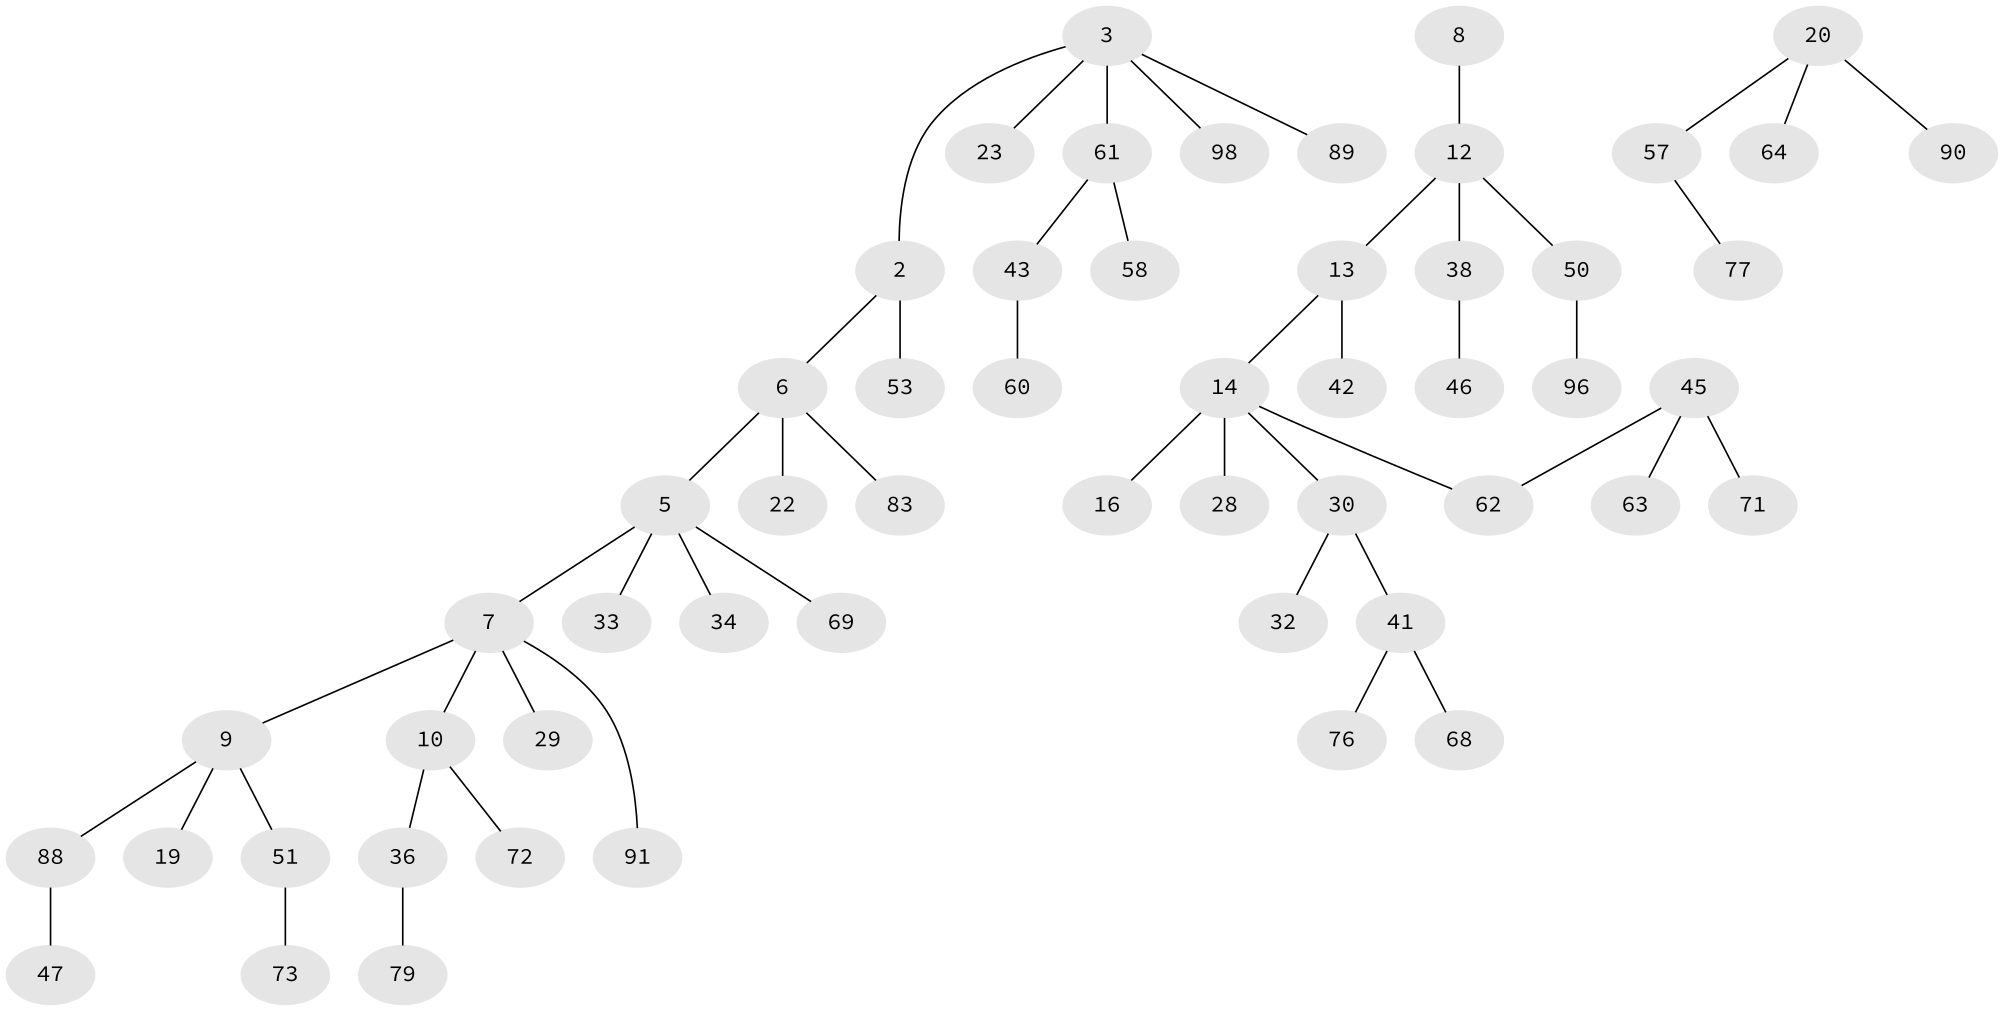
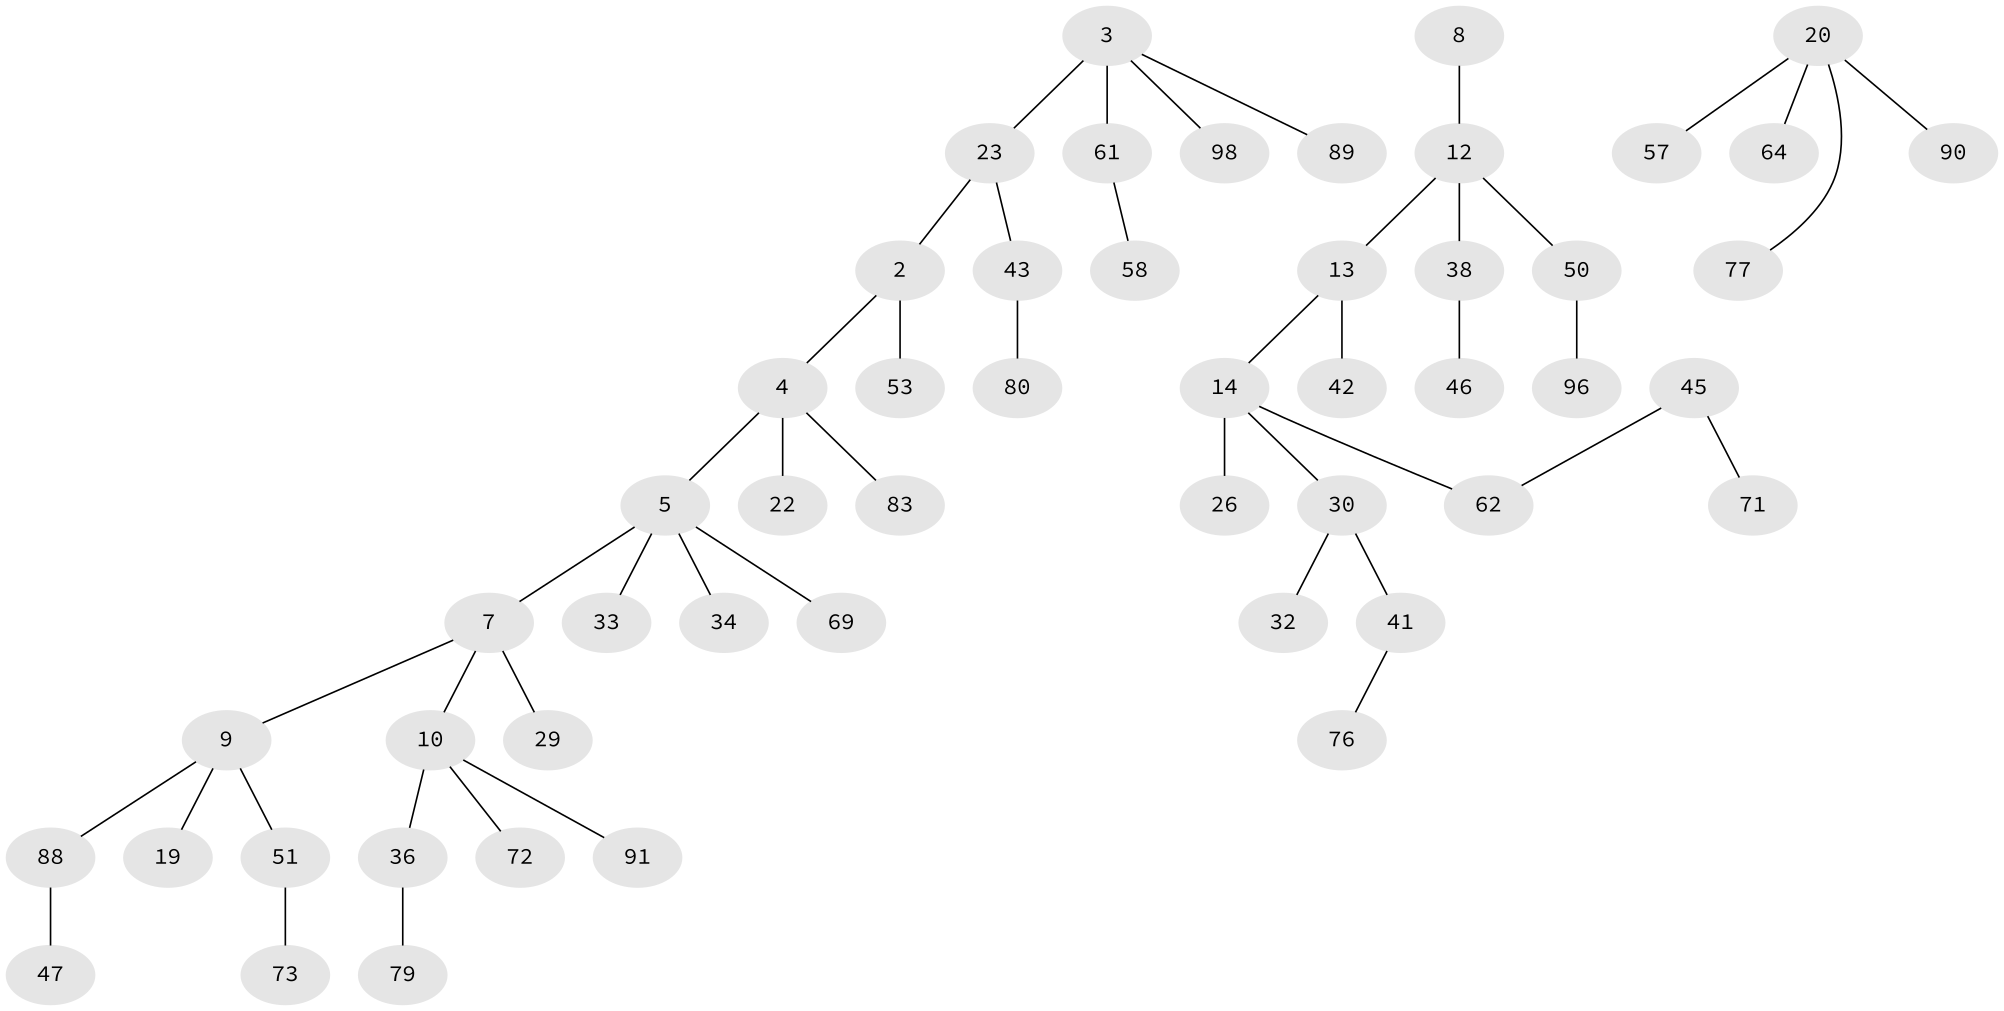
edge "3" -- "2": now "23" -- "2"
edge "61" -- "43": now "23" -- "43"
edge "57" -- "77": now "20" -- "77"
node "6": label "6" -> "4"
node "60": label "60" -> "80"
node "16": removed
node "28": label "28" -> "26"
node "63": removed
edge "7" -- "91": now "10" -- "91"
node "68": removed
